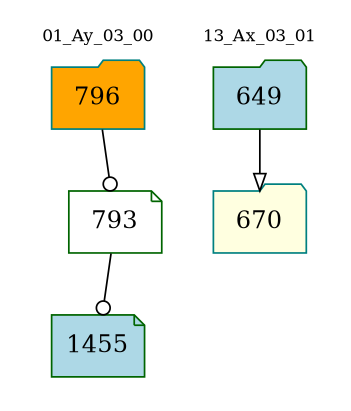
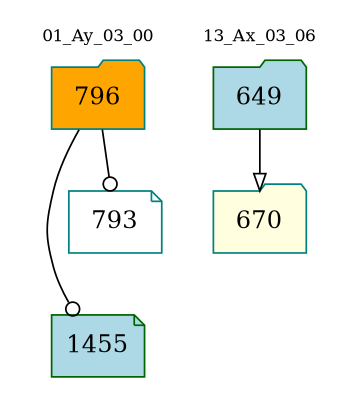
cluster "13_Ax_03_01": label "13_Ax_03_01" -> "13_Ax_03_06"
node "793": color darkgreen -> teal
edge "793" -> "1455": now "796" -> "1455"
